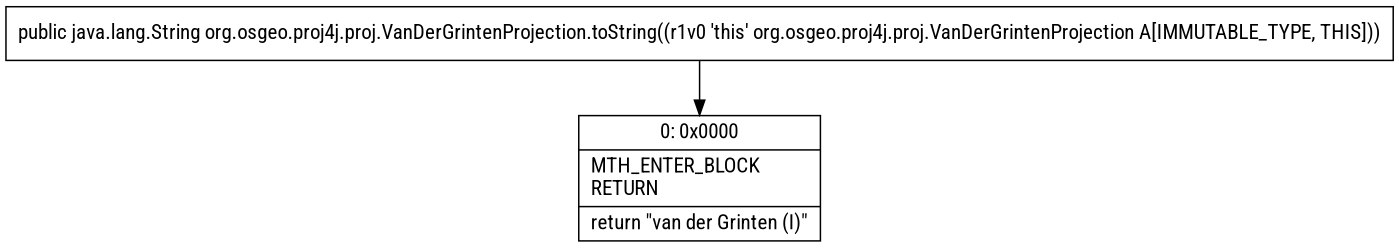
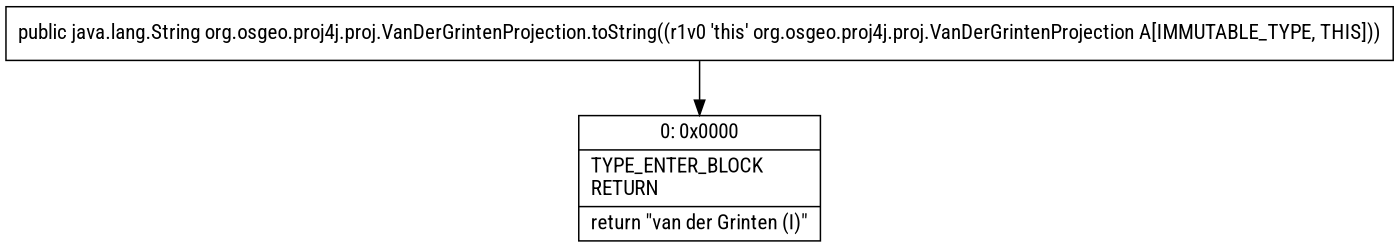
node "0: 0x0000": text "MTH_ENTER_BLOCK" -> "TYPE_ENTER_BLOCK"
